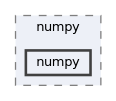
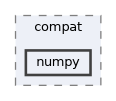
cluster "numpy": label "numpy" -> "compat"
